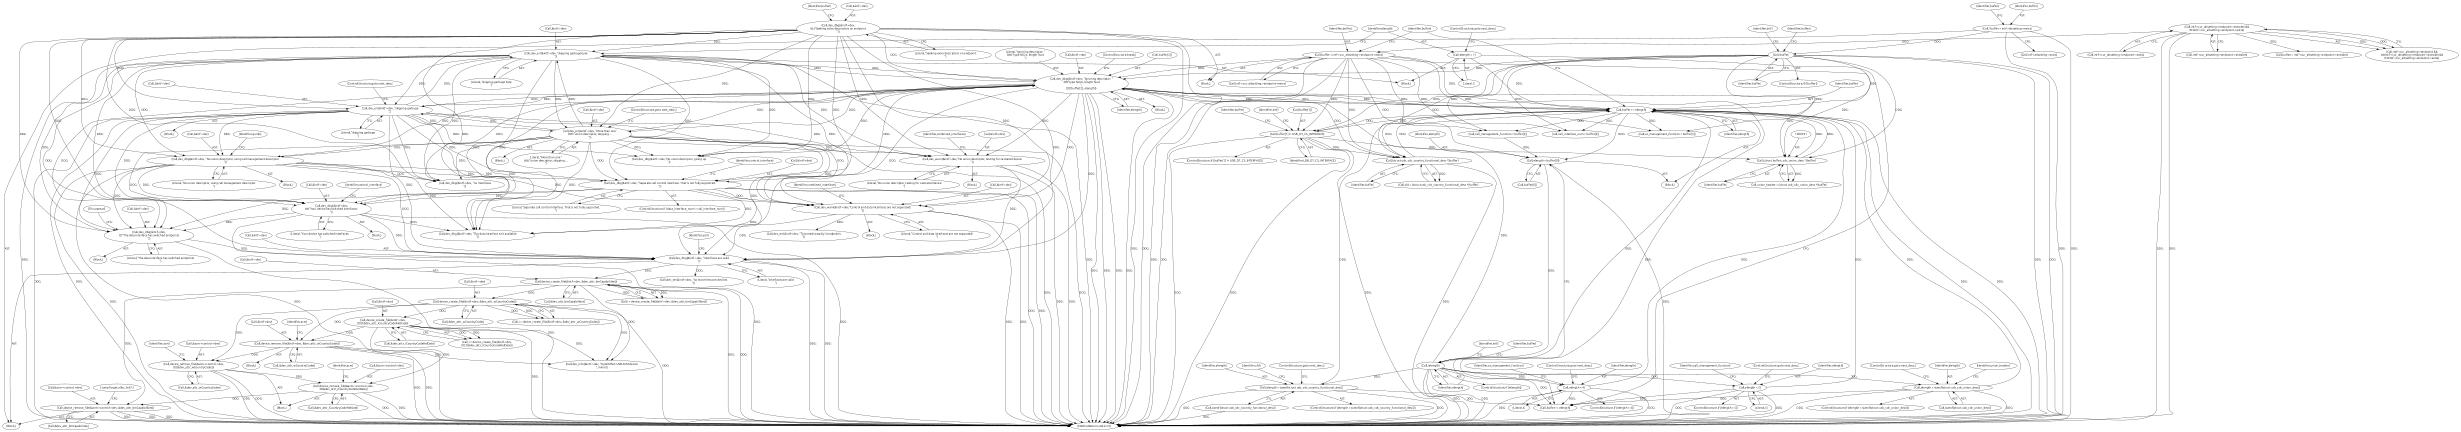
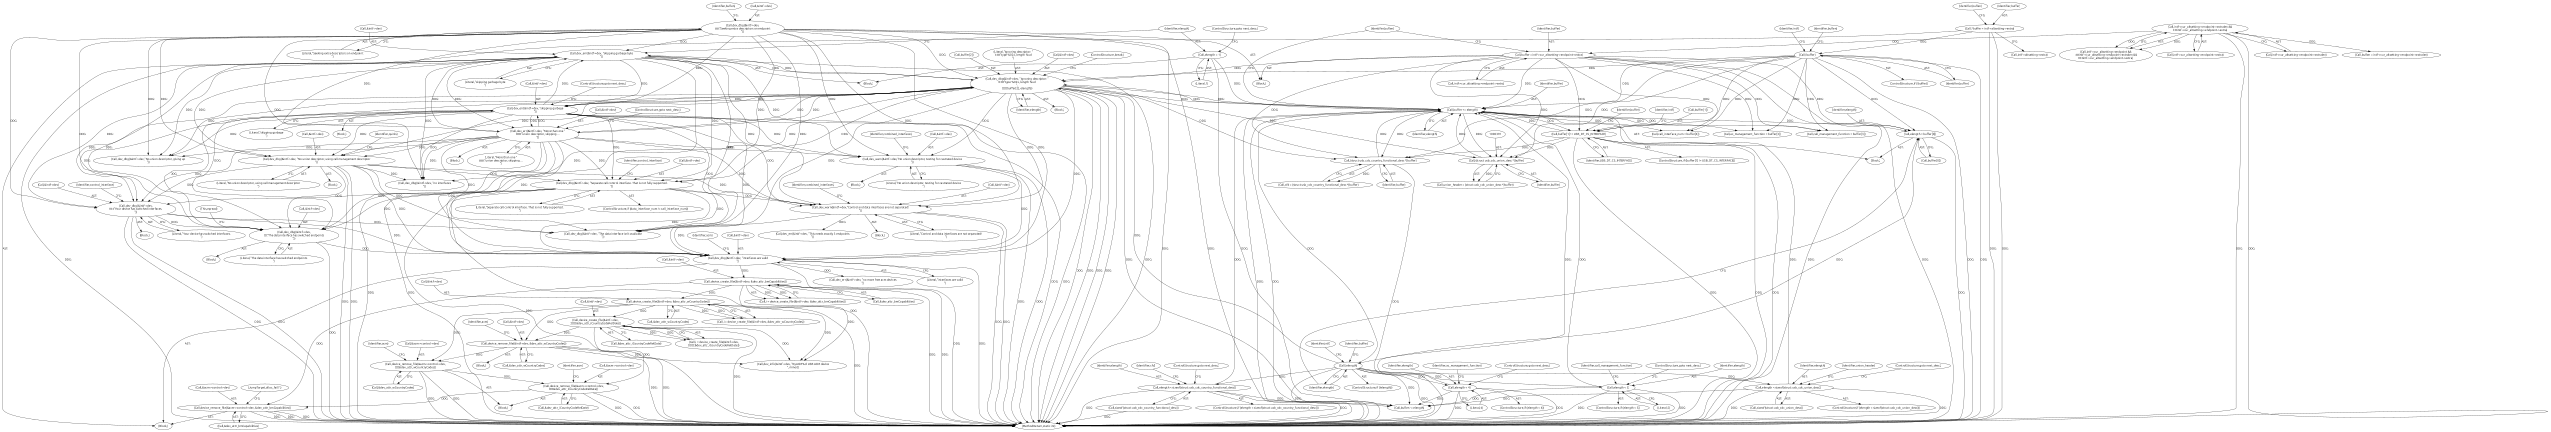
edge "(Call,call_management_function = buffer[3])" -> "(Call,elength = buffer[0])": now "(Call,!buffer)" -> "(Call,elength = buffer[0])"
node "(Call,(struct buflen_cdc_union_desc *)buffer)": label "(Call,(struct buflen_cdc_union_desc *)buffer)" -> "(Call,(struct usb_cdc_union_desc *)buffer)"
edge "(Call,elength = 1)" -> "(Call,buflen -= elength)": label "CFG: " -> "DDG: "
